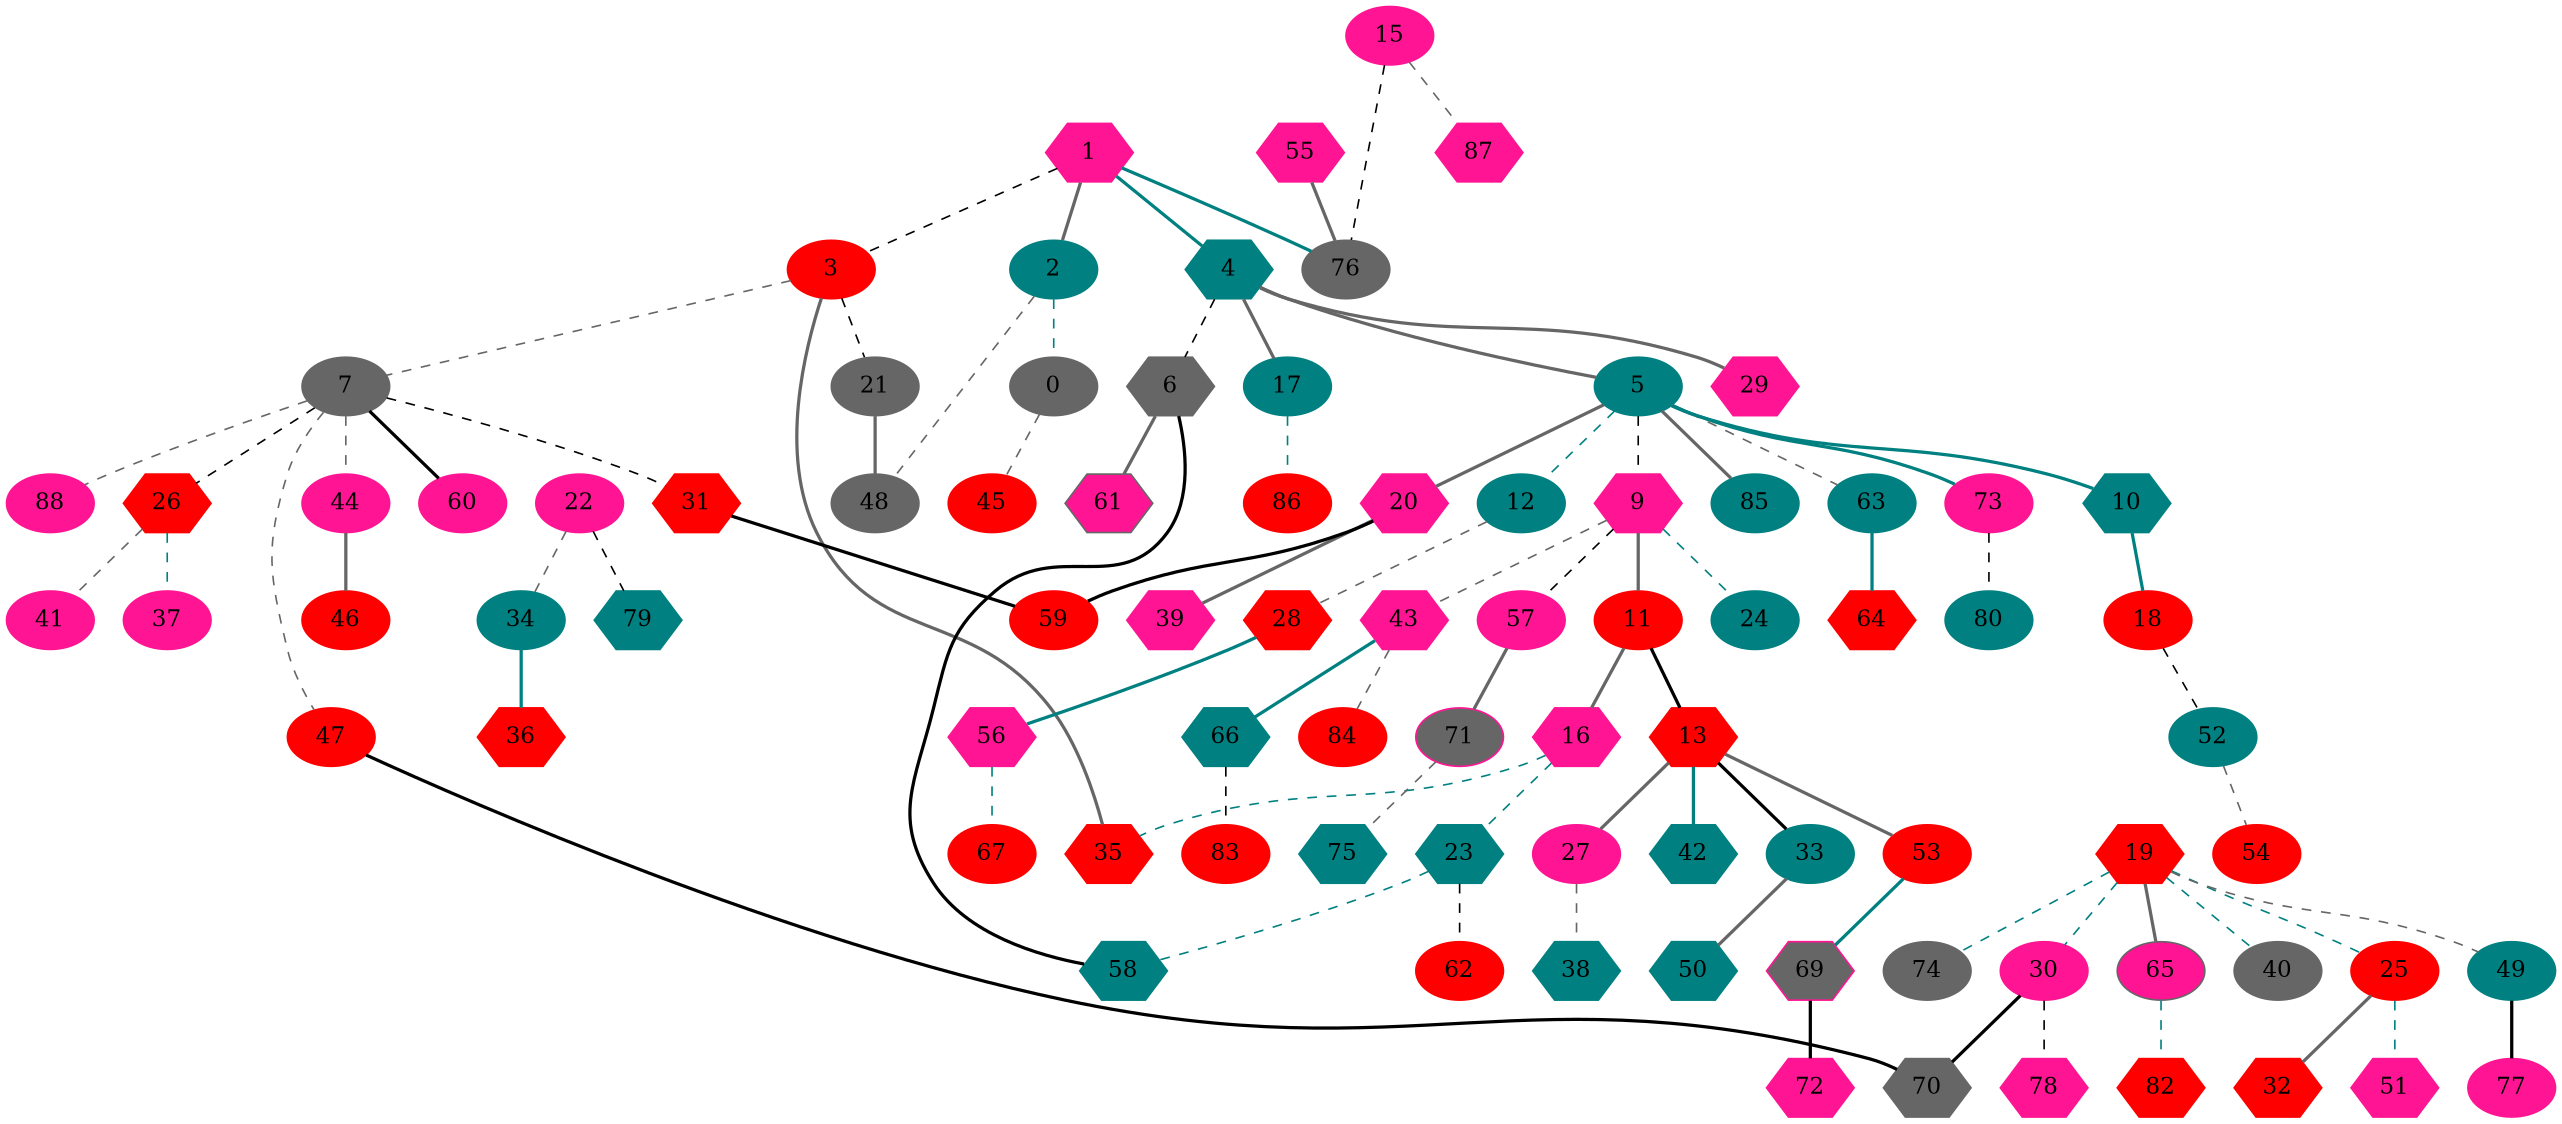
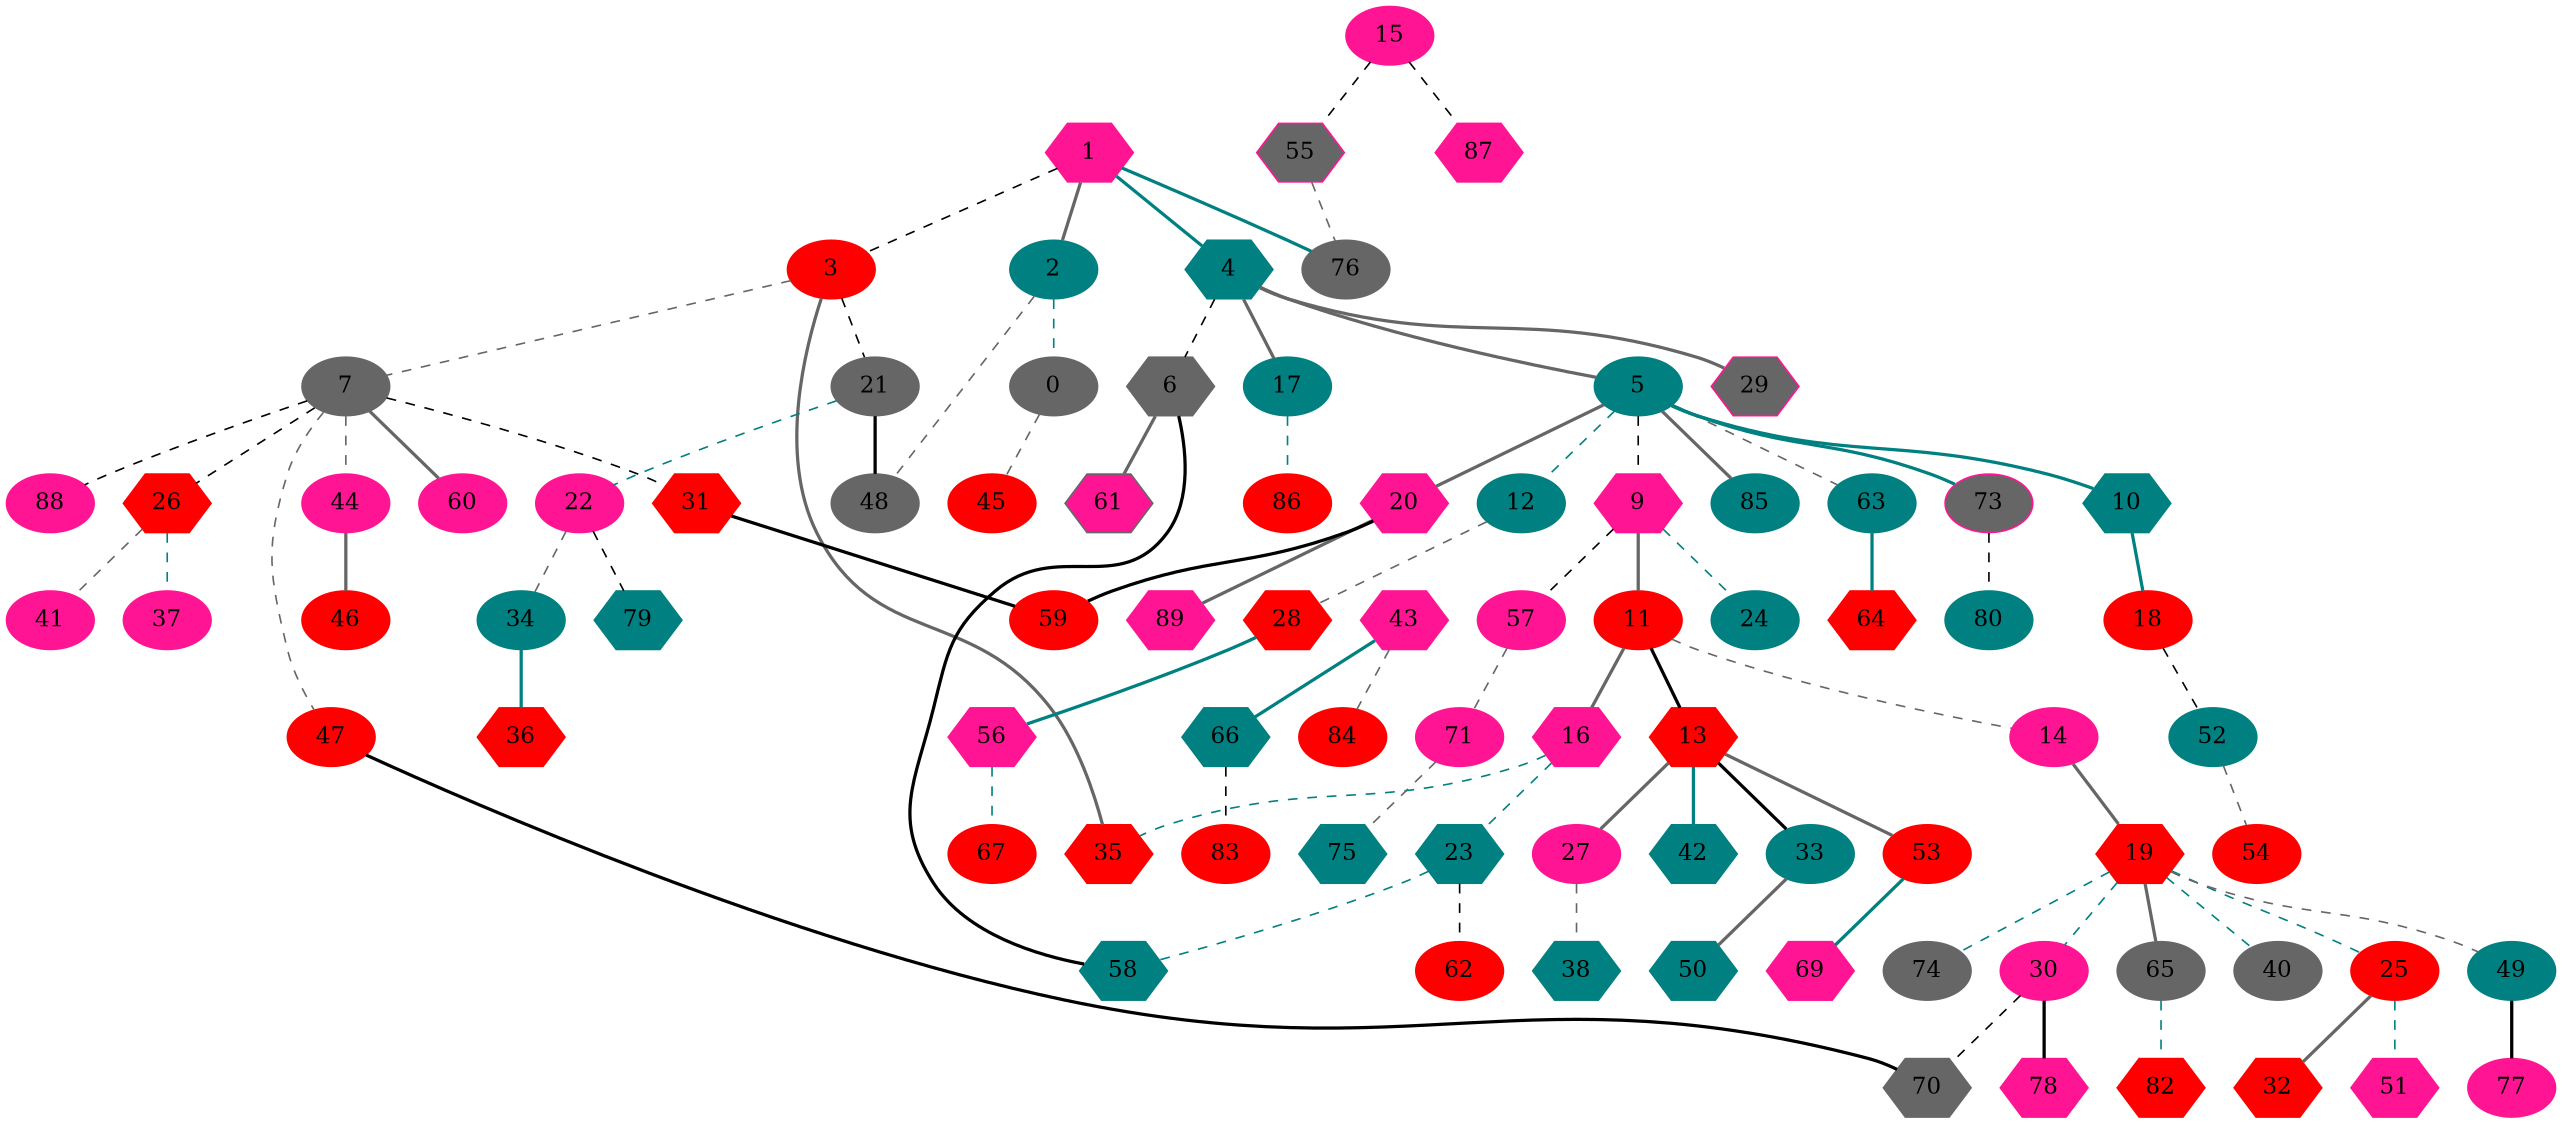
edge "15" -- "87": color gray40 -> black
node "55": fillcolor deeppink -> gray40
edge "15" -- "76": now "15" -- "55"
edge "55" -- "76": style bold -> dashed
node "29": fillcolor deeppink -> gray40
edge "7" -- "88": color gray40 -> black
edge "21" -- "22": added
edge "7" -- "60": color black -> gray40
edge "21" -- "48": color gray40 -> black
node "73": fillcolor deeppink -> gray40
edge "9" -- "43": removed
node "39": label "39" -> "89"
edge "57" -- "71": style bold -> dashed
node "71": fillcolor gray40 -> deeppink
node "14": added
node "69": fillcolor gray40 -> deeppink
node "65": fillcolor deeppink -> gray40
edge "30" -- "70": style bold -> dashed
edge "30" -- "78": style dashed -> bold
node "72": removed
